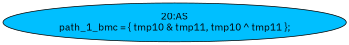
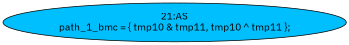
node "20:AS path_1_bmc = { tmp10 & tmp11, tmp10 ^ tmp11 };": label "20:AS path_1_bmc = { tmp10 & tmp11, tmp10 ^ tmp11 };" -> "21:AS path_1_bmc = { tmp10 & tmp11, tmp10 ^ tmp11 };"
